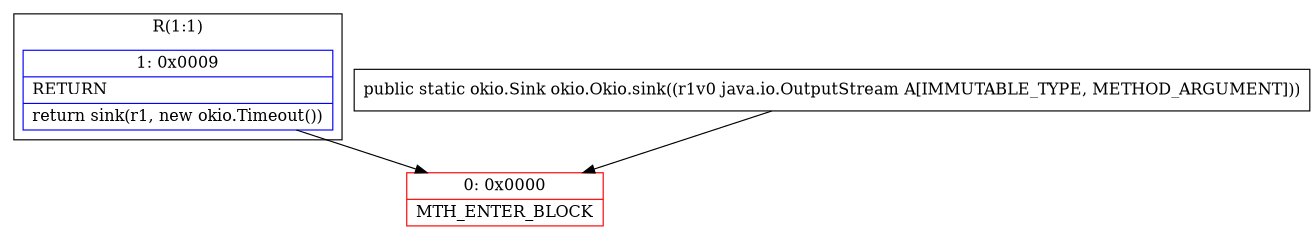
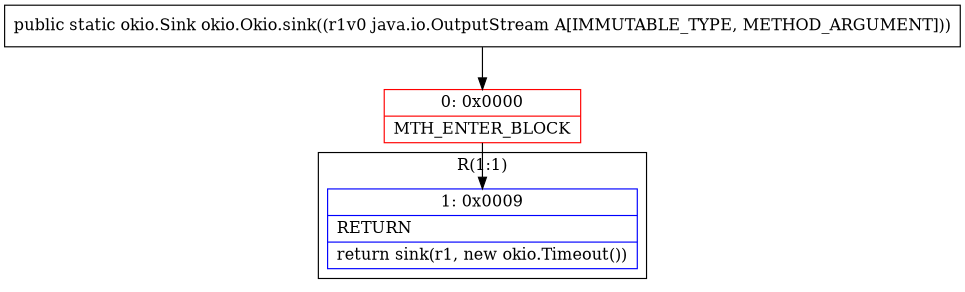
edge "1: 0x0009" -> "0: 0x0000": reversed
